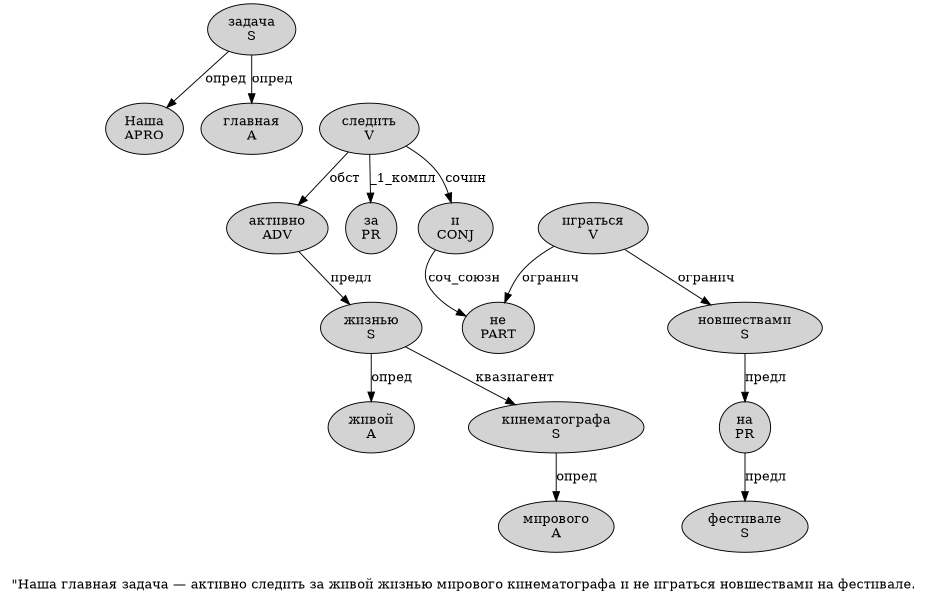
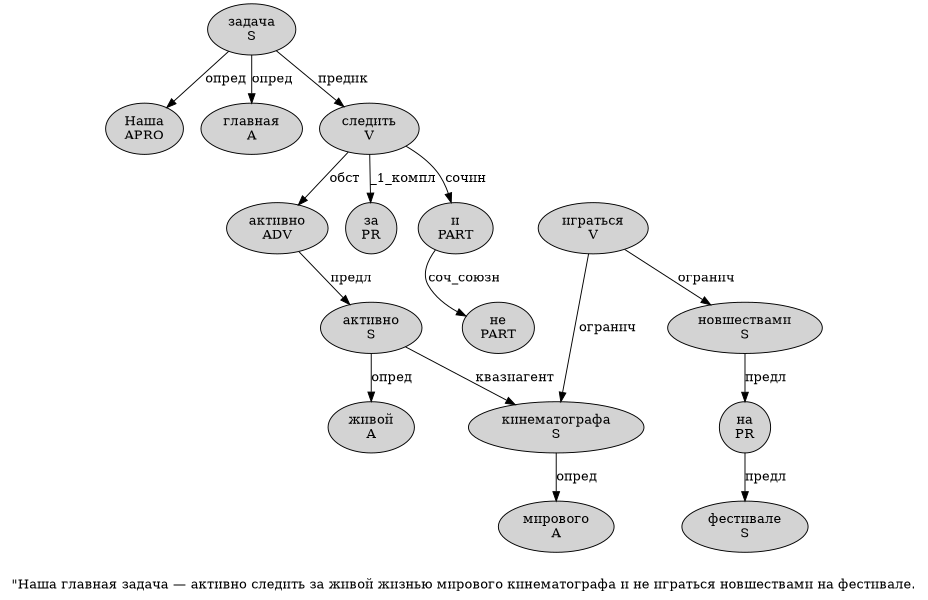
edge "задача S" -> "следить V": added, label "предик"
node "и CONJ": label "и CONJ" -> "и PART"
edge "играться V" -> "не PART": now "играться V" -> "кинематографа S"
node "жизнью S": label "жизнью S" -> "активно S"
